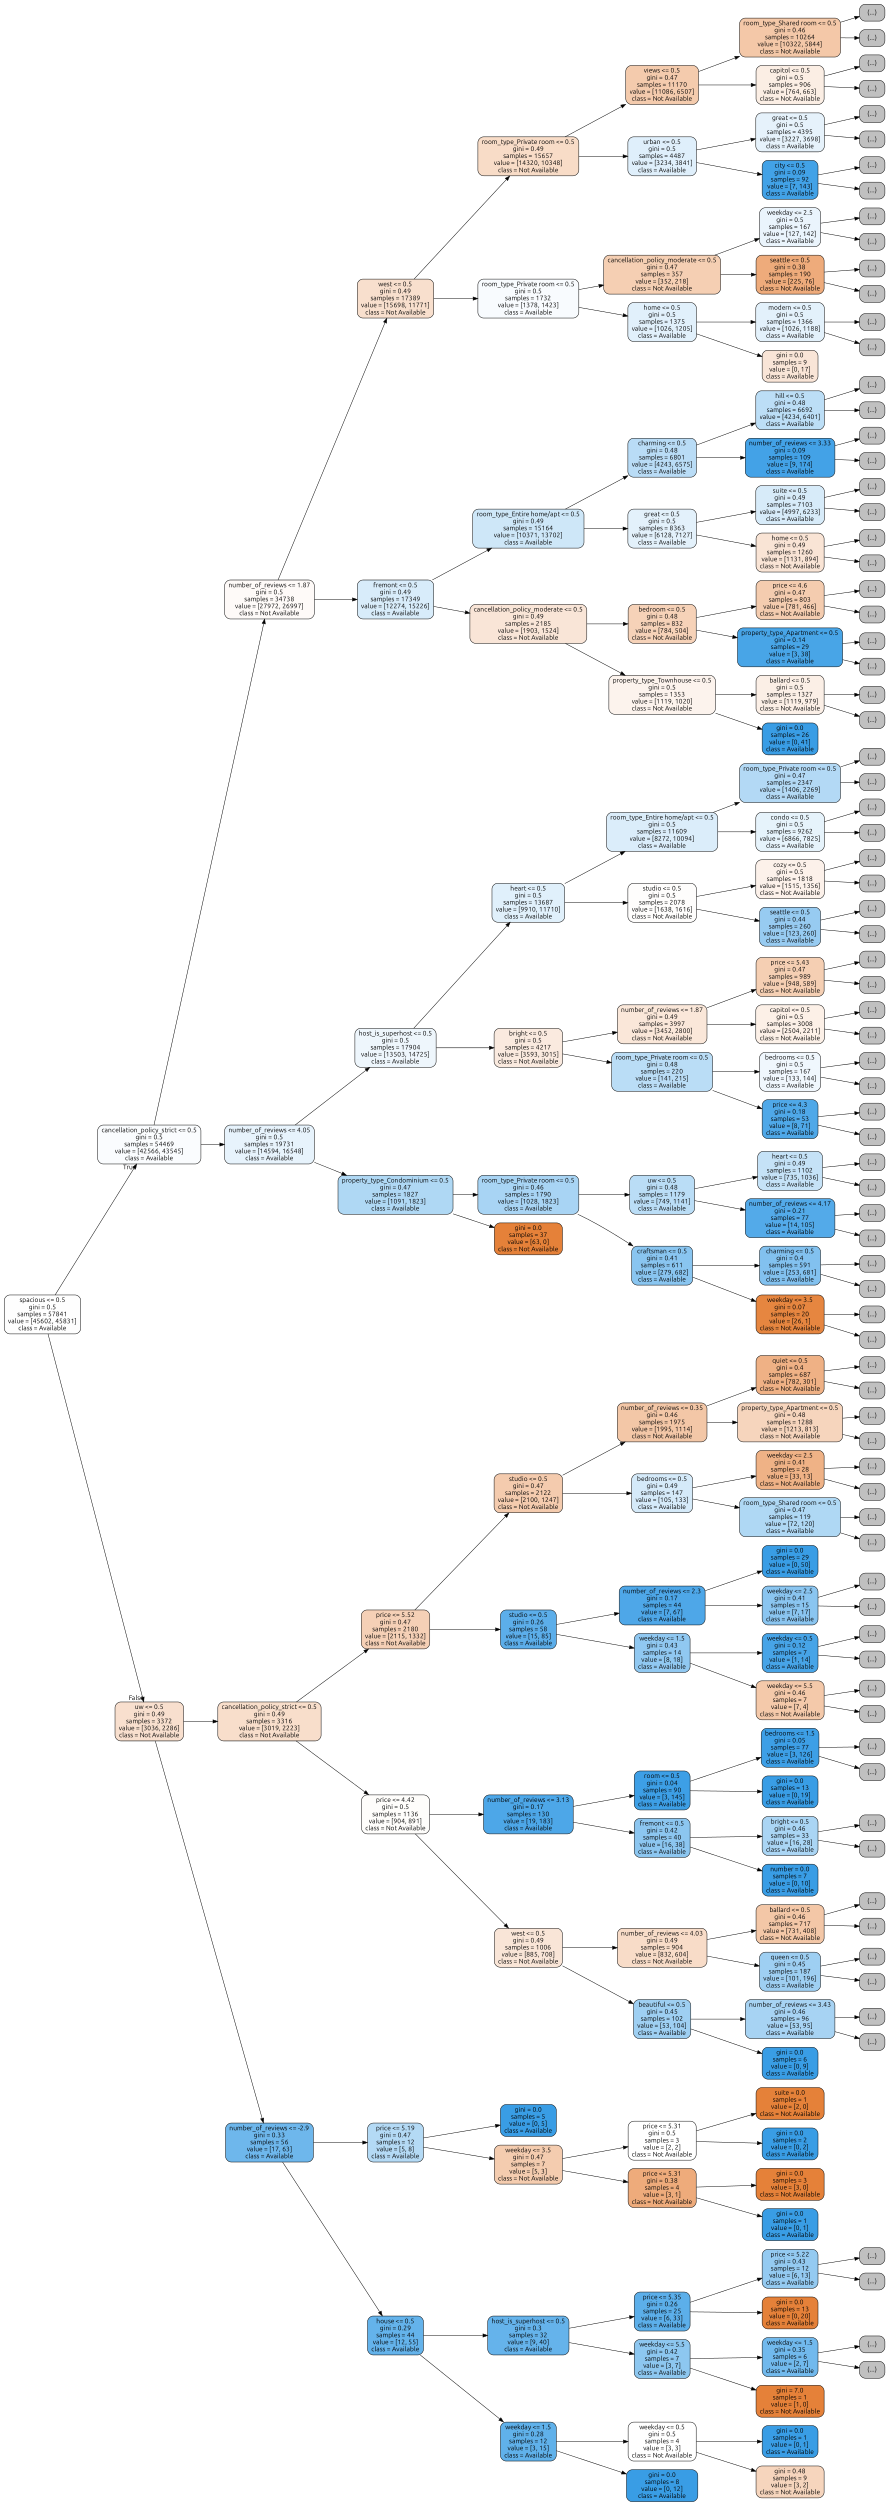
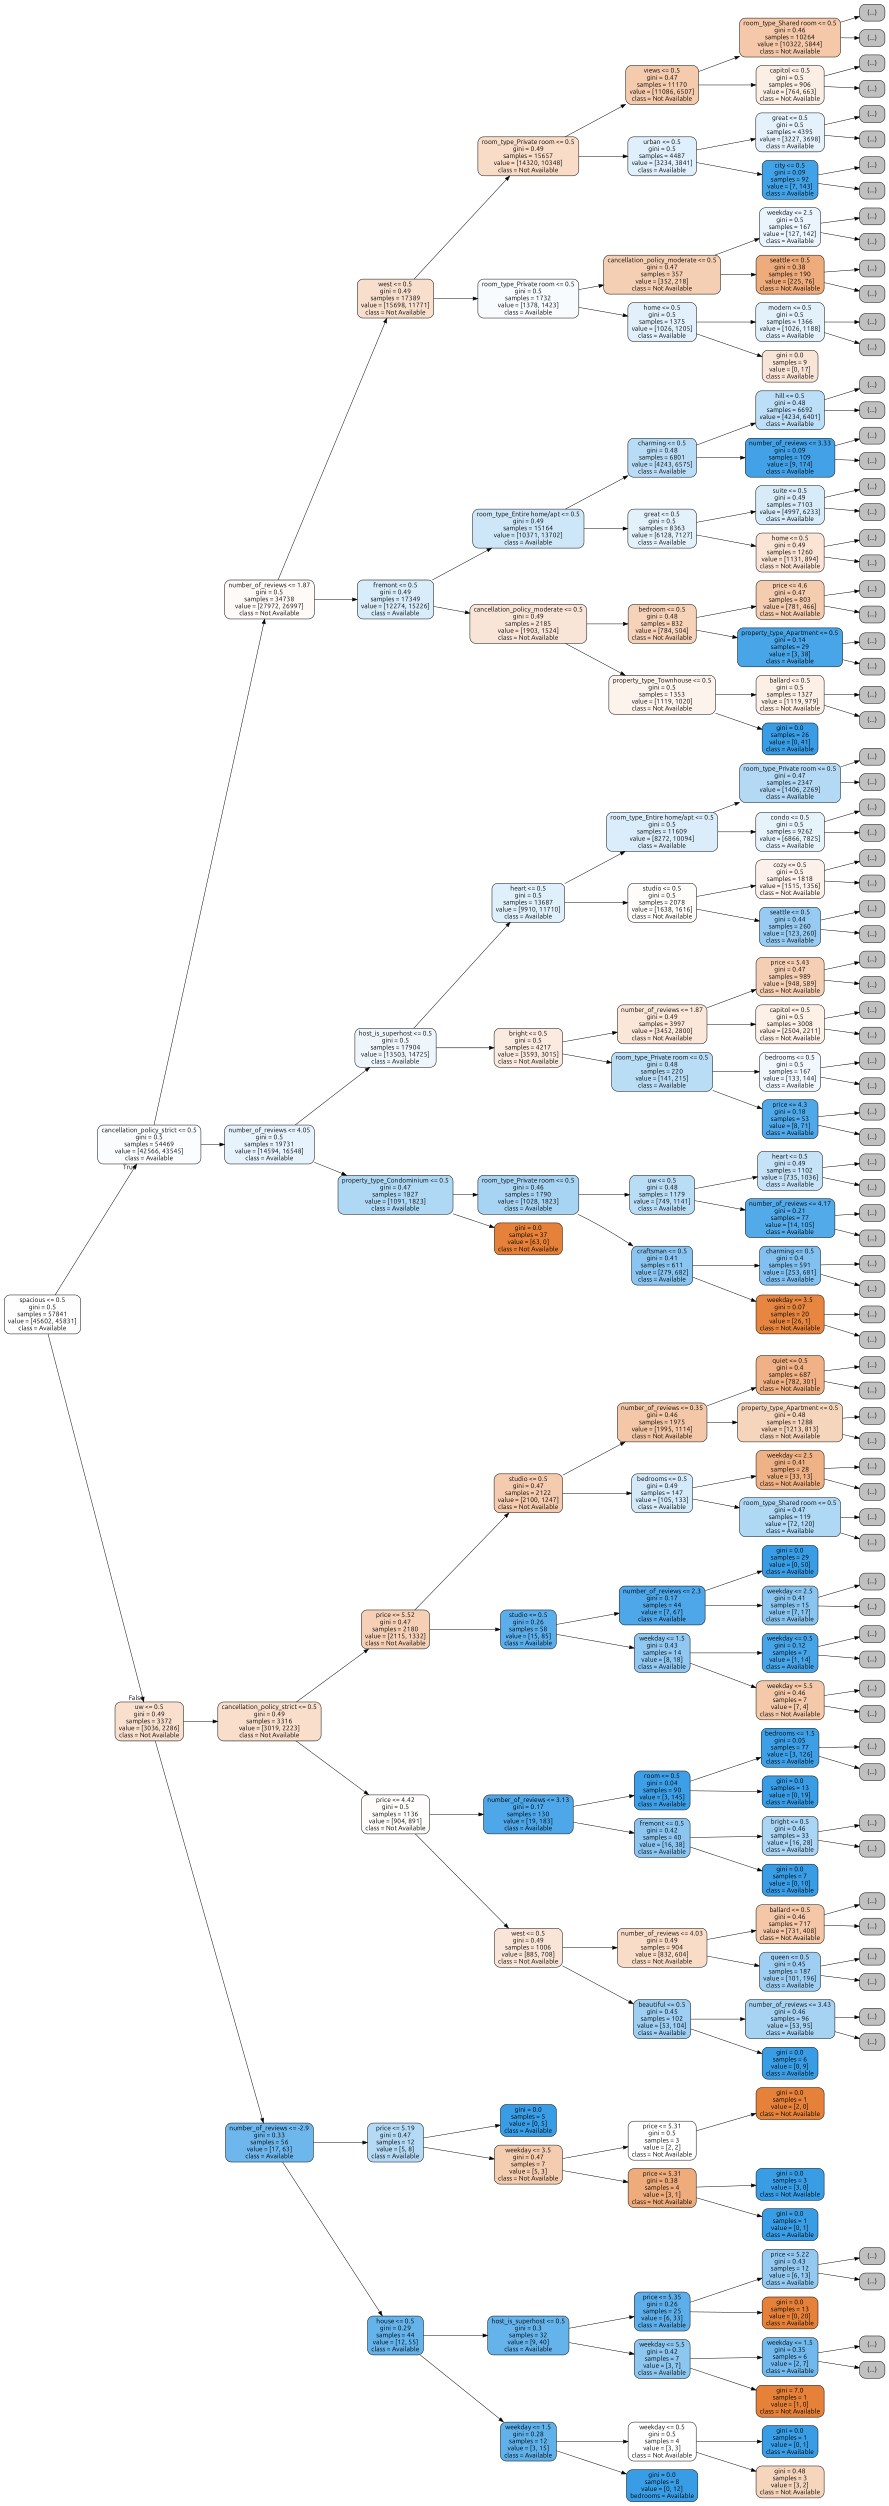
node "number = 0.0 samples = 7 value = [0, 10] class = Available": label "number = 0.0 samples = 7 value = [0, 10] class = Available" -> "gini = 0.0 samples = 7 value = [0, 10] class = Available"
node "suite = 0.0 samples = 1 value = [2, 0] class = Not Available": label "suite = 0.0 samples = 1 value = [2, 0] class = Not Available" -> "gini = 0.0 samples = 1 value = [2, 0] class = Not Available"
node "gini = 0.0 samples = 2 value = [0, 2] class = Available": removed
node "gini = 0.0 samples = 3 value = [3, 0] class = Not Available": fillcolor #e58139ff -> #399de5ff
node "gini = 0.48 samples = 9 value = [3, 2] class = Not Available": label "gini = 0.48 samples = 9 value = [3, 2] class = Not Available" -> "gini = 0.48 samples = 3 value = [3, 2] class = Not Available"
node "gini = 0.0 samples = 8 value = [0, 12] class = Available": label "gini = 0.0 samples = 8 value = [0, 12] class = Available" -> "gini = 0.0 samples = 8 value = [0, 12] bedrooms = Available"
